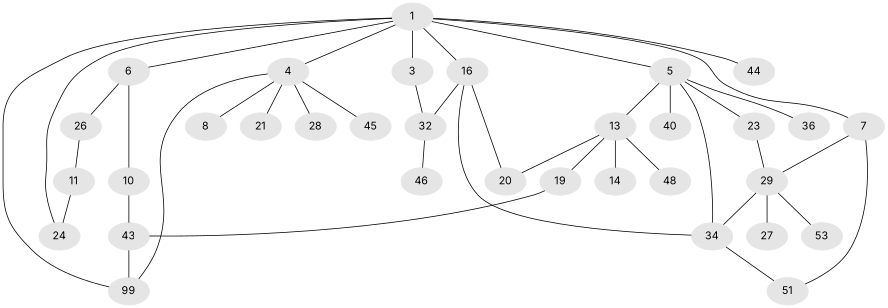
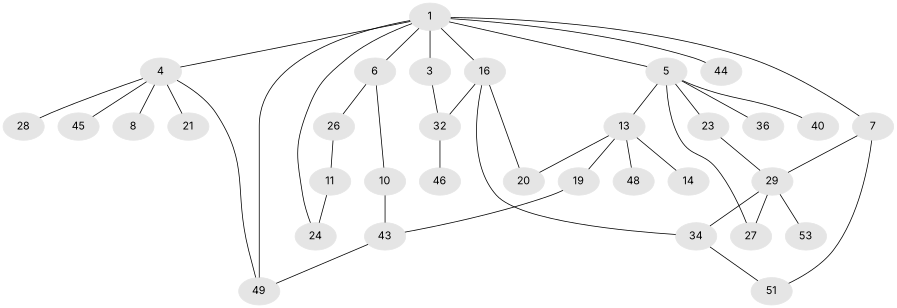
edge "5" -- "34": now "5" -- "27"
node "99": label "99" -> "49"
